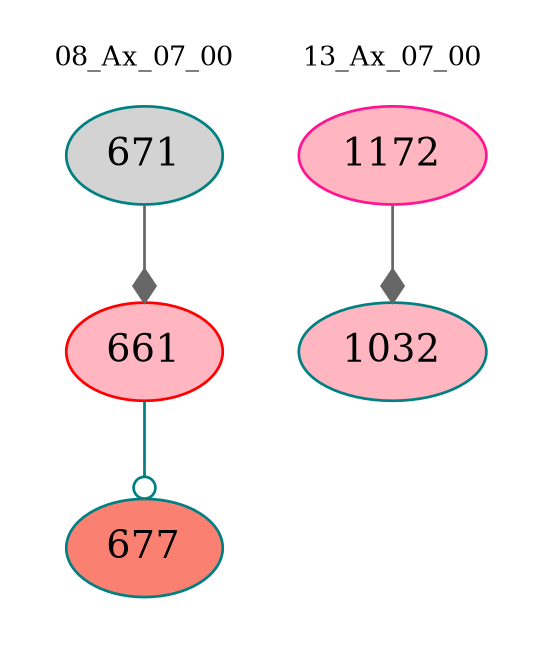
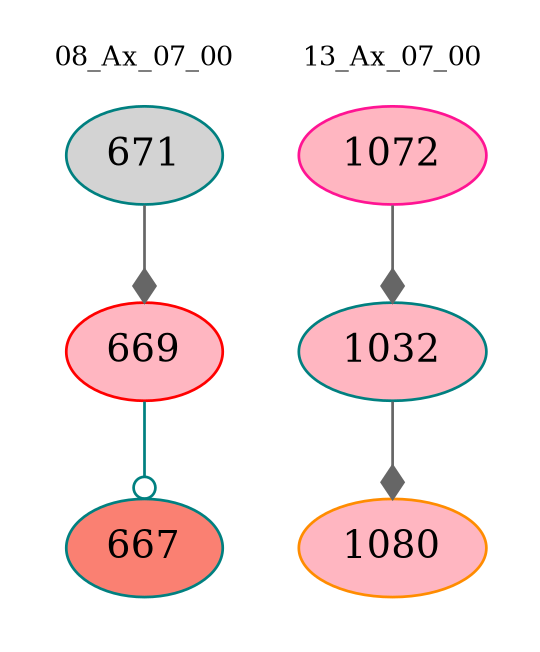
node "1172": label "1172" -> "1072"
node "661": label "661" -> "669"
node "677": label "677" -> "667"
node "1080": added
